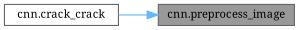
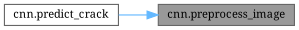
node "cnn.crack_crack": label "cnn.crack_crack" -> "cnn.predict_crack"
